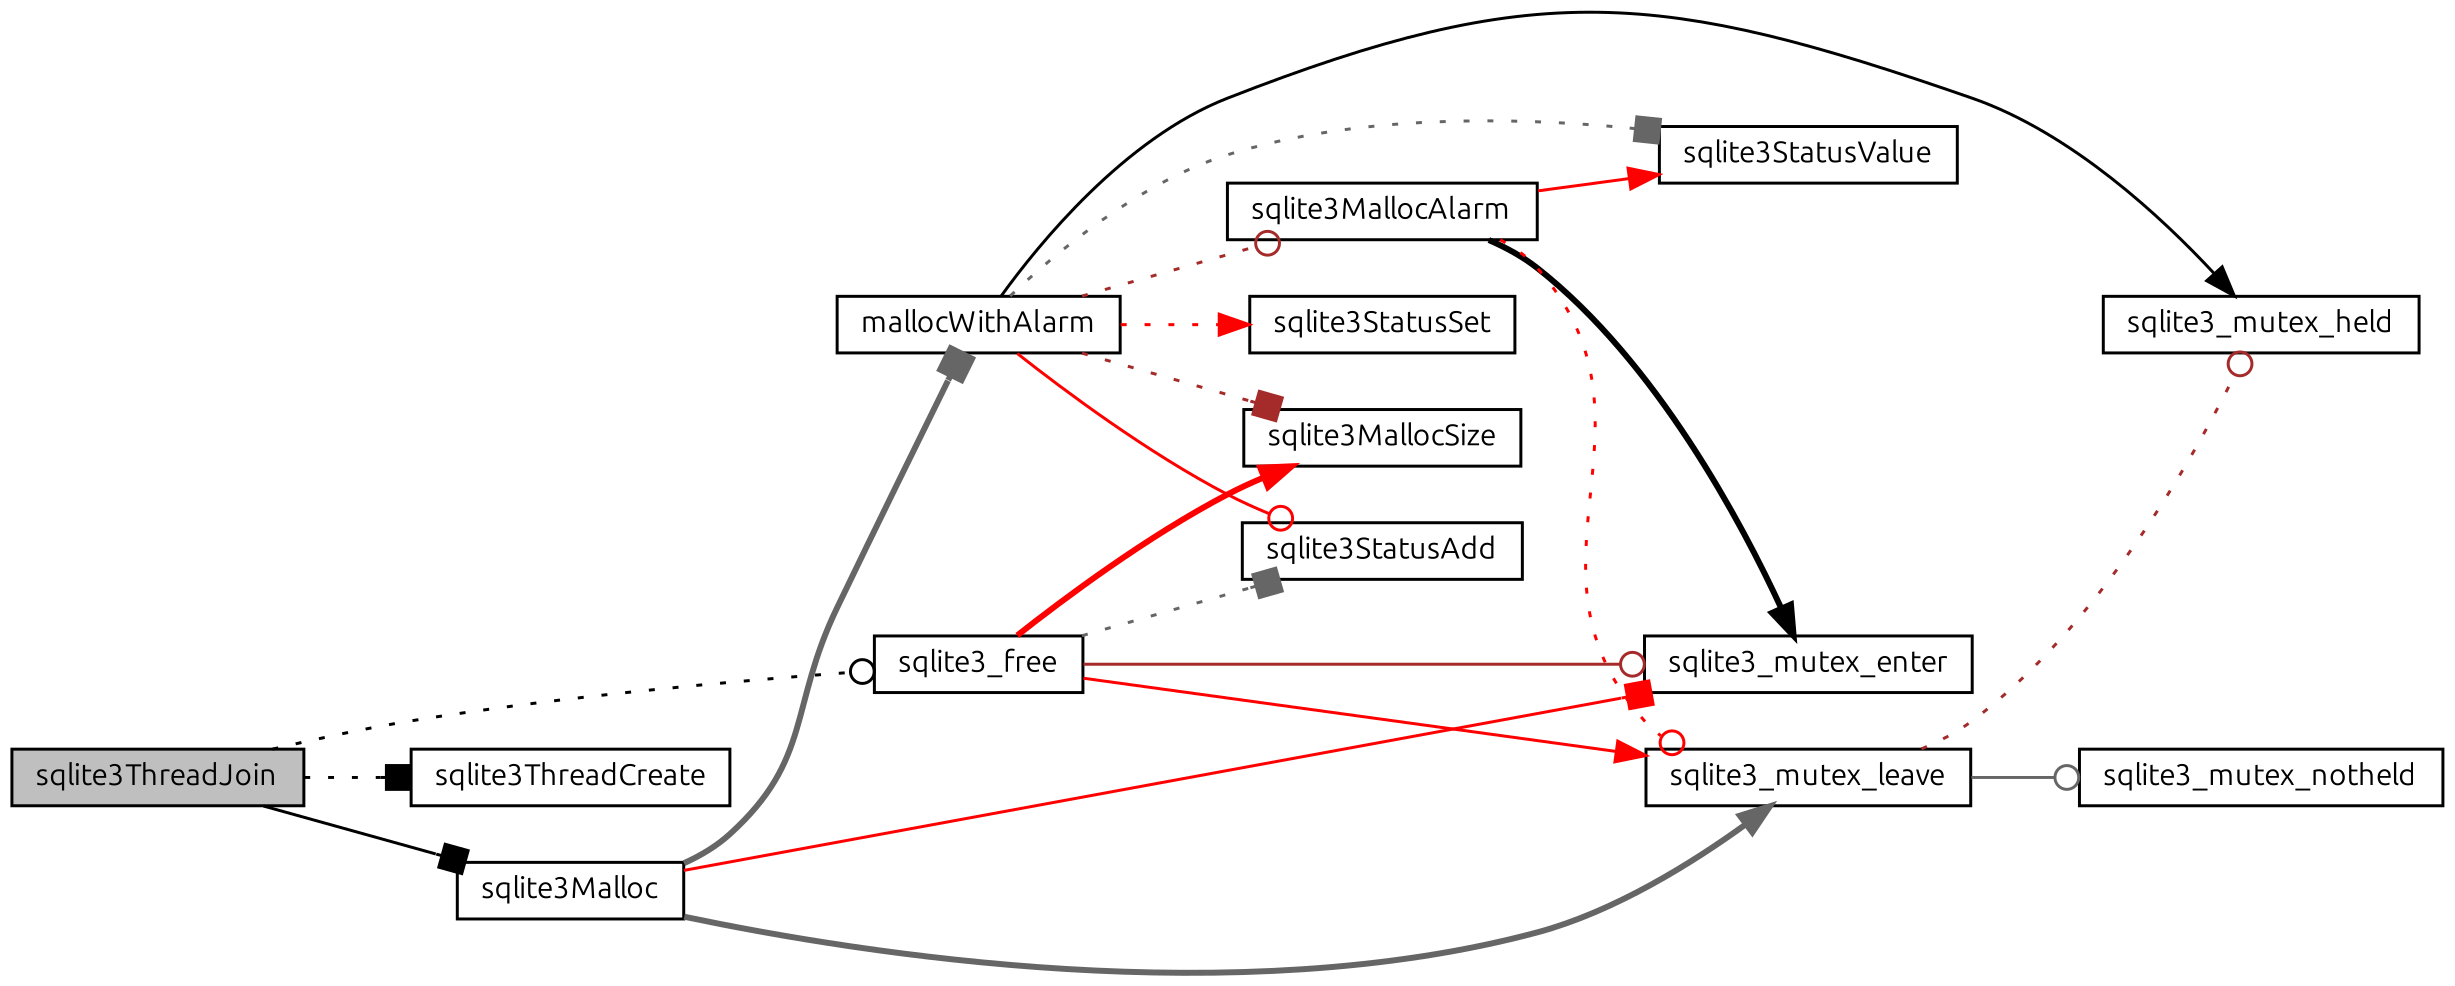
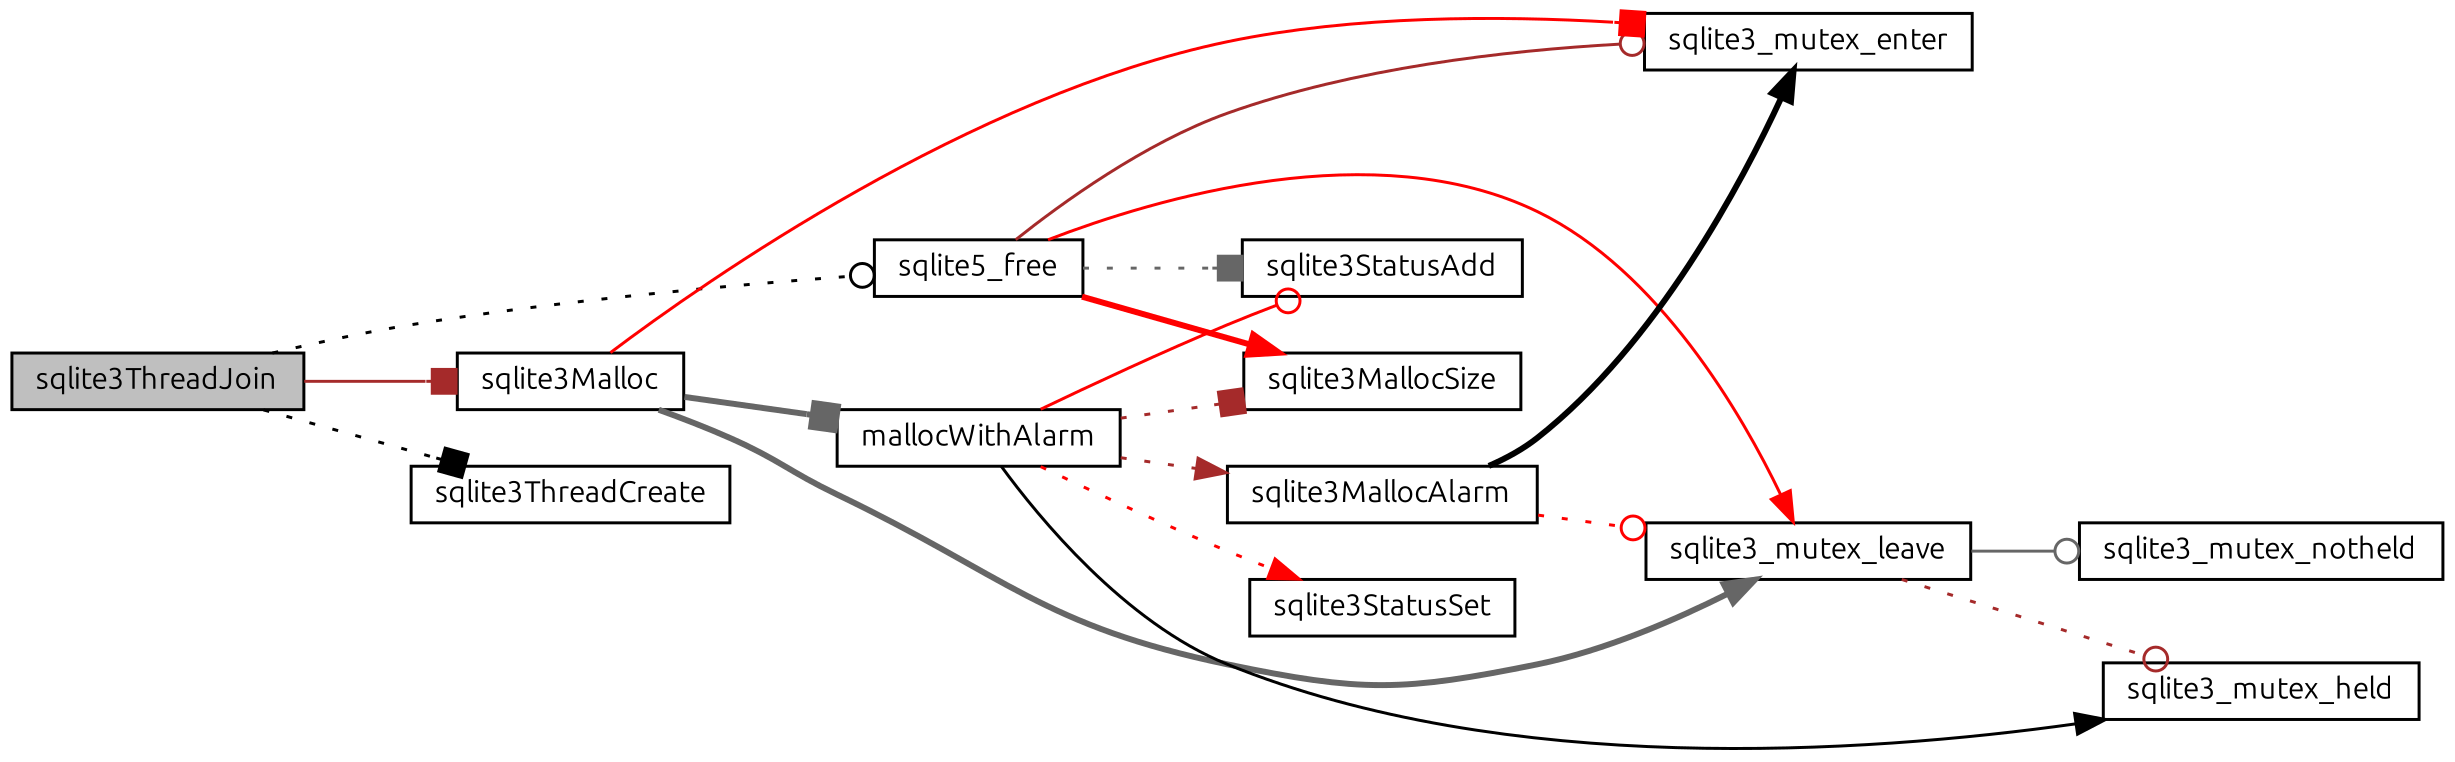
node "sqlite3StatusValue": removed
edge "mallocWithAlarm" -> "sqlite3MallocAlarm": arrowhead odot -> normal
node "sqlite3_free": label "sqlite3_free" -> "sqlite5_free"
edge "sqlite3ThreadJoin" -> "sqlite3Malloc": color black -> brown
